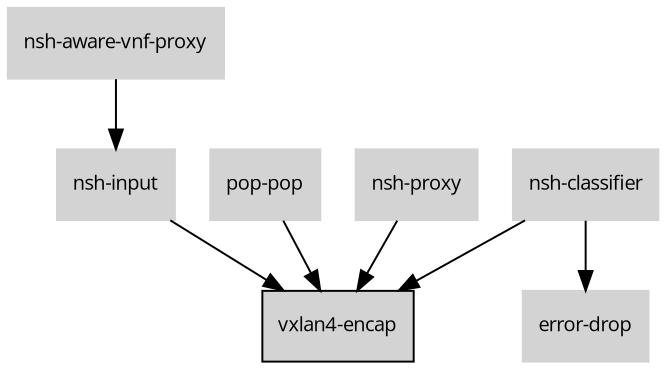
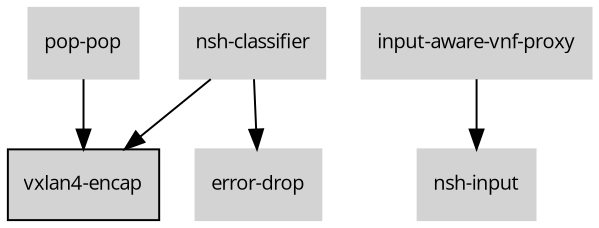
node "nsh-aware-vnf-proxy": label "nsh-aware-vnf-proxy" -> "input-aware-vnf-proxy"
node "nsh-proxy": removed
edge "nsh-input" -> "vxlan4-encap": removed
